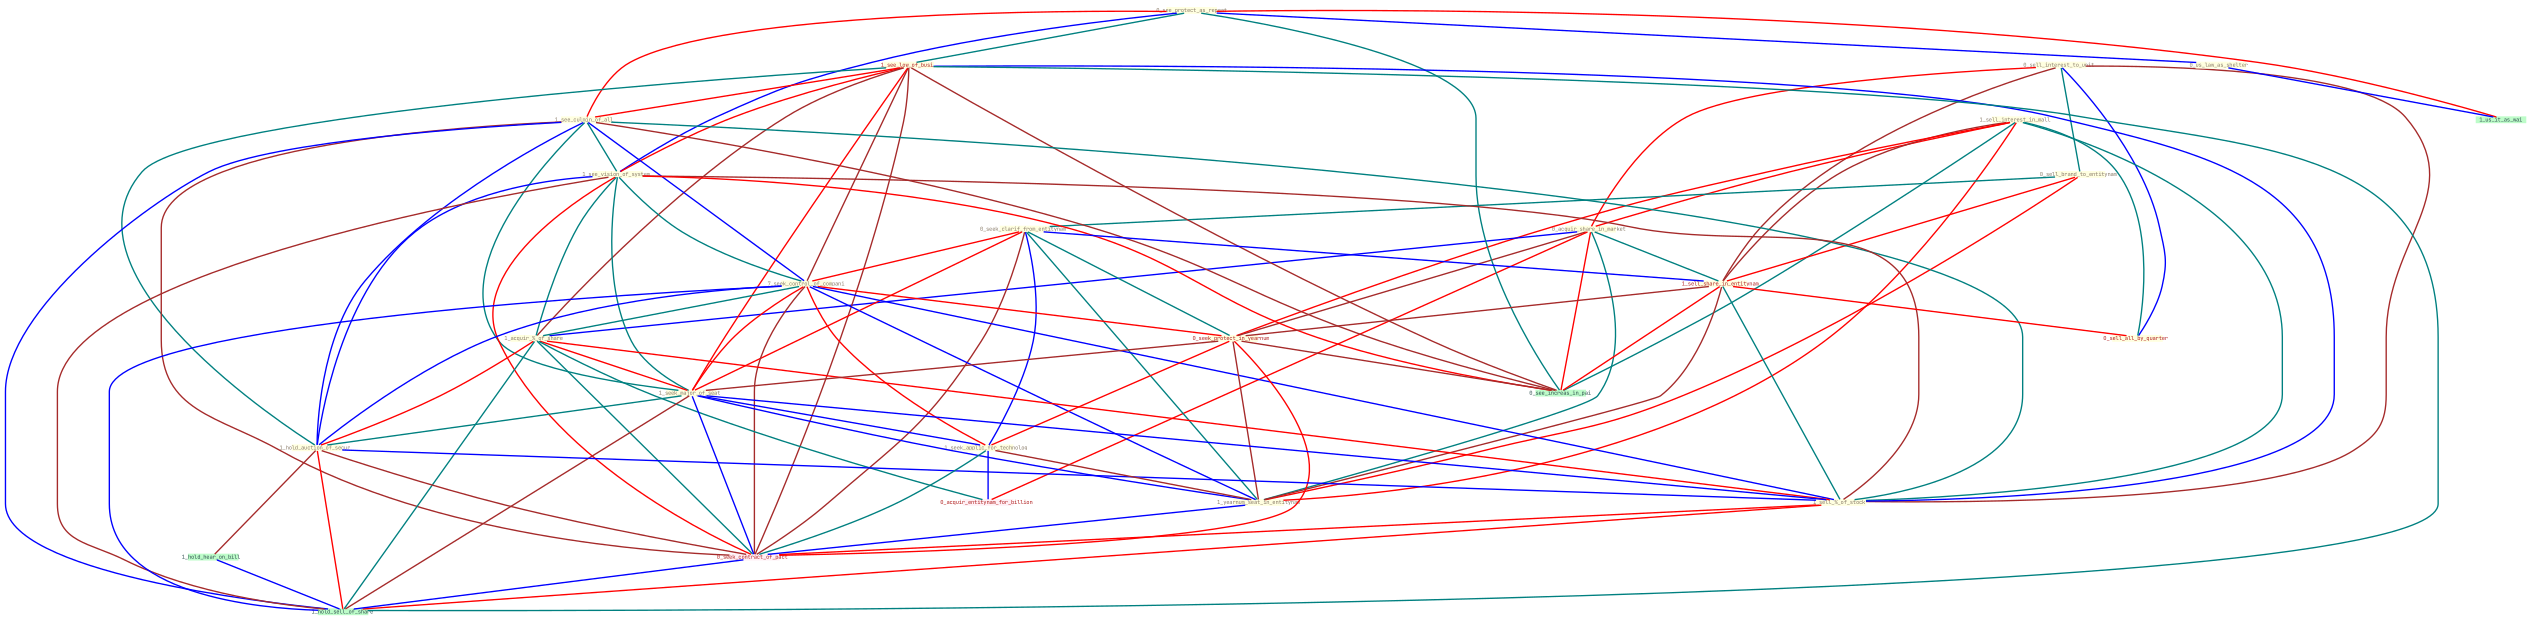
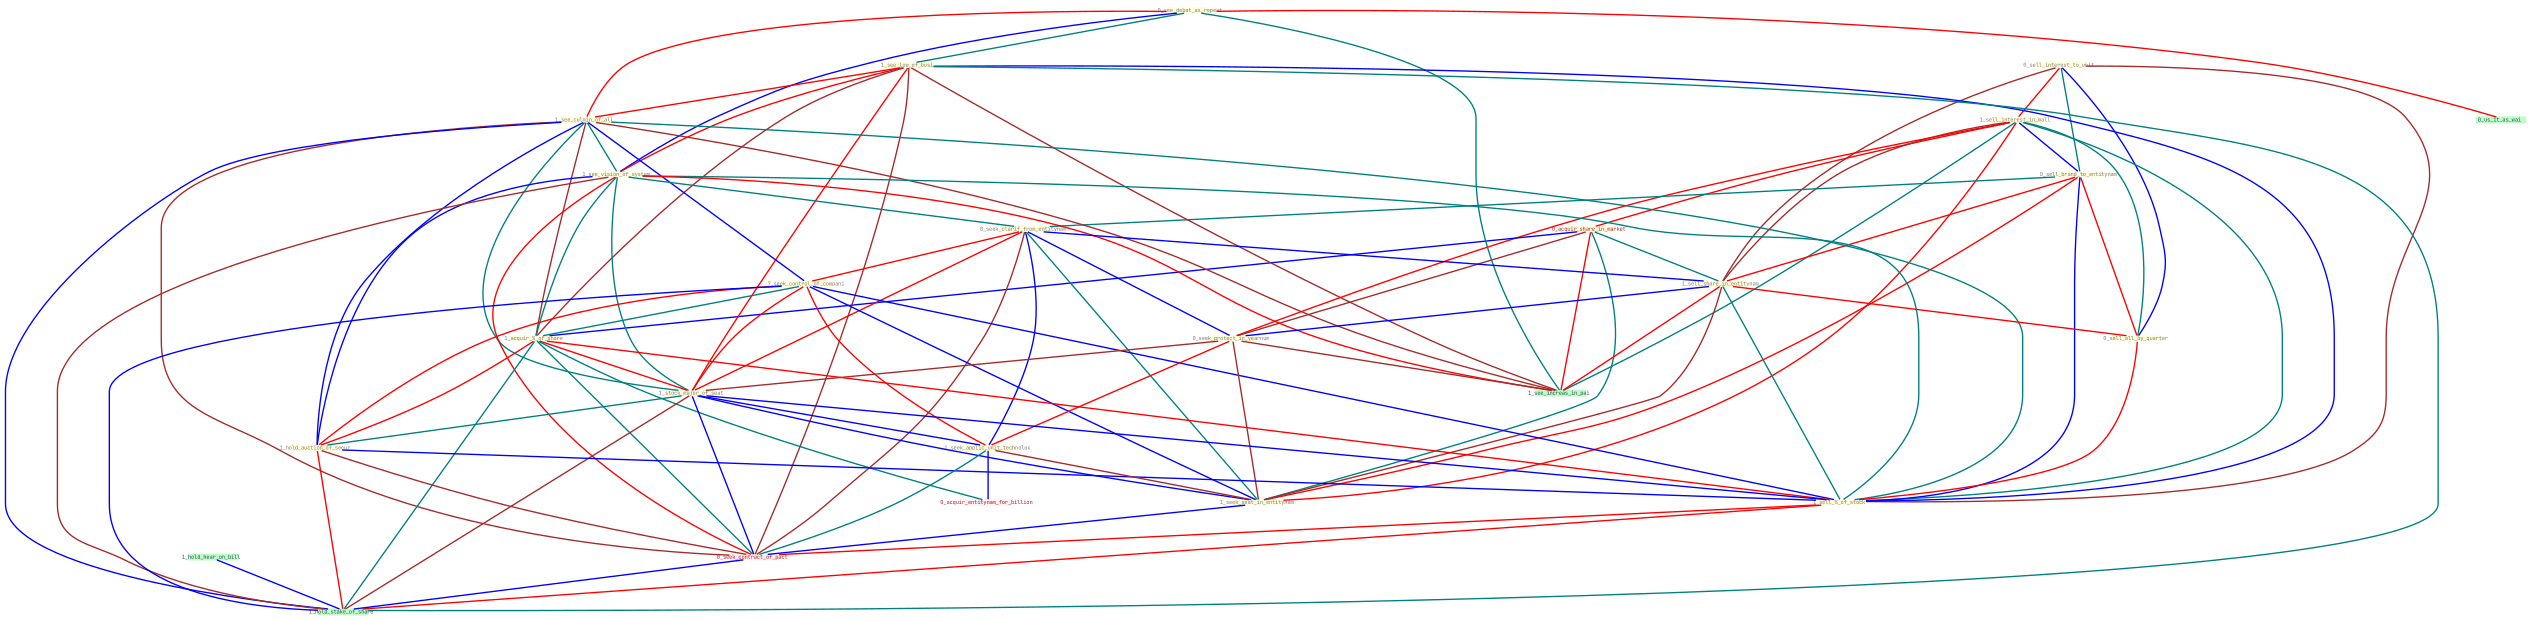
node "0_see_protect_as_repeat": label "0_see_protect_as_repeat" -> "0_see_debat_as_repeat"
node "1_see_low_of_busi": fontcolor #b22222 -> #8b7d6b
node "0_us_law_as_shelter": removed
edge "0_sell_interest_to_unit" -- "0_acquir_share_in_market": now "0_sell_interest_to_unit" -- "1_sell_interest_in_mall"
node "1_us_it_as_wai": label "1_us_it_as_wai" -> "0_us_it_as_wai"
edge "1_see_low_of_busi" -- "1_hold_auction_of_secur": removed
edge "1_sell_interest_in_mall" -- "0_sell_brand_to_entitynam": added
edge "1_see_low_of_busi" -- "7_seek_control_of_compani": removed
edge "1_see_vision_of_system" -- "1_sell_%_of_stock": color brown -> teal
edge "1_see_culmin_of_all" -- "1_acquir_%_of_share": added
node "0_acquir_share_in_market": fontcolor #8b7d6b -> #b22222
edge "1_see_vision_of_system" -- "7_seek_control_of_compani": now "1_see_vision_of_system" -- "0_seek_clarif_from_entitynam"
edge "0_sell_brand_to_entitynam" -- "0_sell_all_by_quarter": added
node "1_sell_share_in_entitynam": fontcolor #b22222 -> #8b7d6b
edge "0_seek_clarif_from_entitynam" -- "0_seek_protect_in_yearnum": color teal -> blue
edge "7_seek_control_of_compani" -- "0_seek_protect_in_yearnum": removed
edge "1_sell_share_in_entitynam" -- "0_seek_protect_in_yearnum": color brown -> blue
edge "7_seek_control_of_compani" -- "1_hold_auction_of_secur": color blue -> red
node "0_seek_protect_in_yearnum": fontcolor #b22222 -> #8b7d6b
node "0_sell_all_by_quarter": fontcolor #b22222 -> #8b7d6b
edge "0_acquir_share_in_market" -- "0_acquir_entitynam_for_billion": removed
node "1_seek_major_of_seat": label "1_seek_major_of_seat" -> "1_stock_major_of_seat"
node "0_see_increas_in_pai": label "0_see_increas_in_pai" -> "1_see_increas_in_pai"
edge "0_sell_brand_to_entitynam" -- "1_sell_%_of_stock": added
edge "7_seek_control_of_compani" -- "0_seek_contract_of_pact": removed
node "1_seek_applic_for_technolog": label "1_seek_applic_for_technolog" -> "1_seek_applic_unit_technolog"
edge "0_sell_all_by_quarter" -- "1_sell_%_of_stock": added
edge "1_hold_auction_of_secur" -- "1_hold_hear_on_bill": removed
node "1_yearnum_seat_in_entitynam": label "1_yearnum_seat_in_entitynam" -> "1_seek_seat_in_entitynam"
edge "0_seek_protect_in_yearnum" -- "0_seek_contract_of_pact": removed
node "1_hold_sell_of_share": label "1_hold_sell_of_share" -> "1_hold_stake_of_share"
